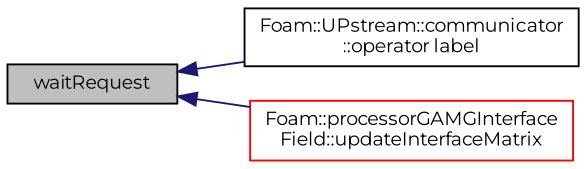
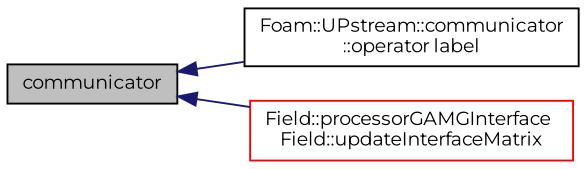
node "waitRequest": label "waitRequest" -> "communicator"
node "Foam::processorGAMGInterface Field::updateInterfaceMatrix": label "Foam::processorGAMGInterface Field::updateInterfaceMatrix" -> "Field::processorGAMGInterface Field::updateInterfaceMatrix"
